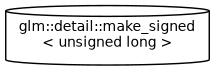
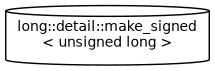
node "glm::detail::make_signed < unsigned long >": label "glm::detail::make_signed < unsigned long >" -> "long::detail::make_signed < unsigned long >"
